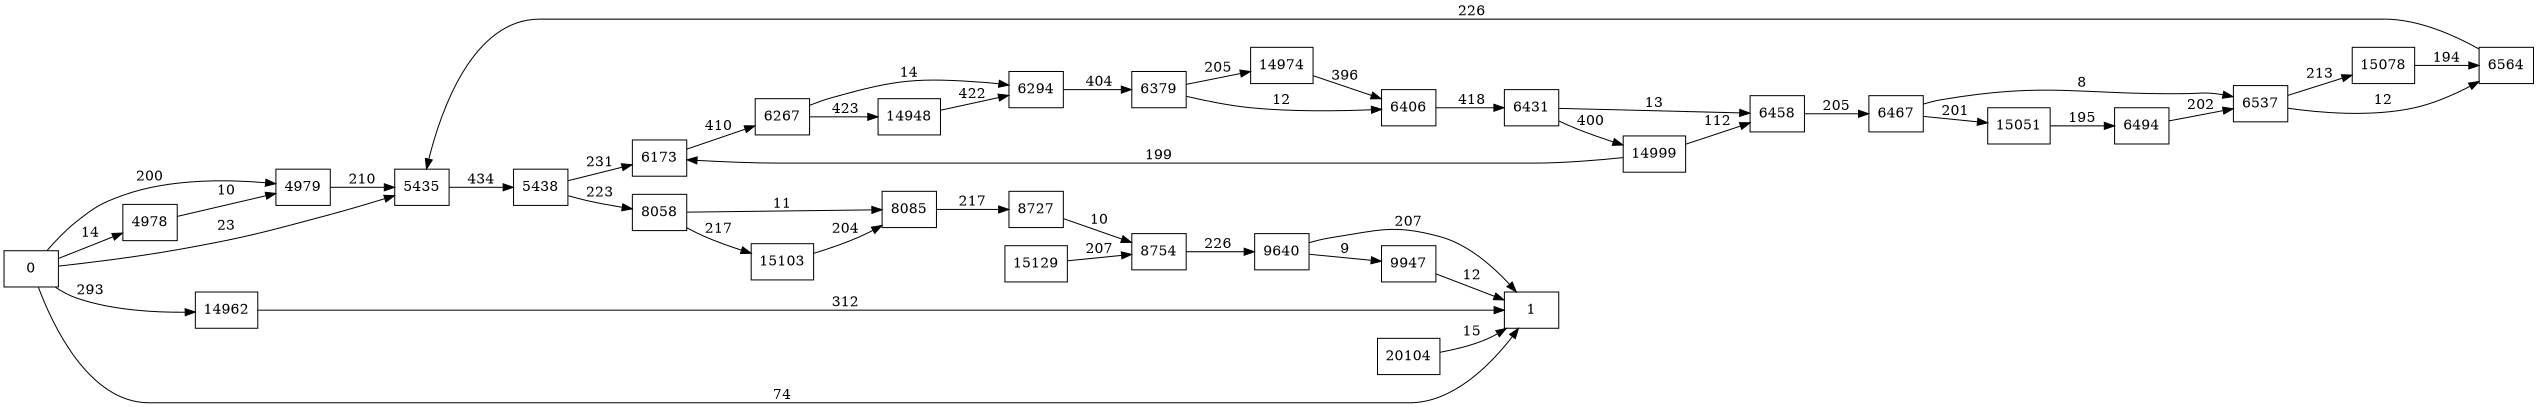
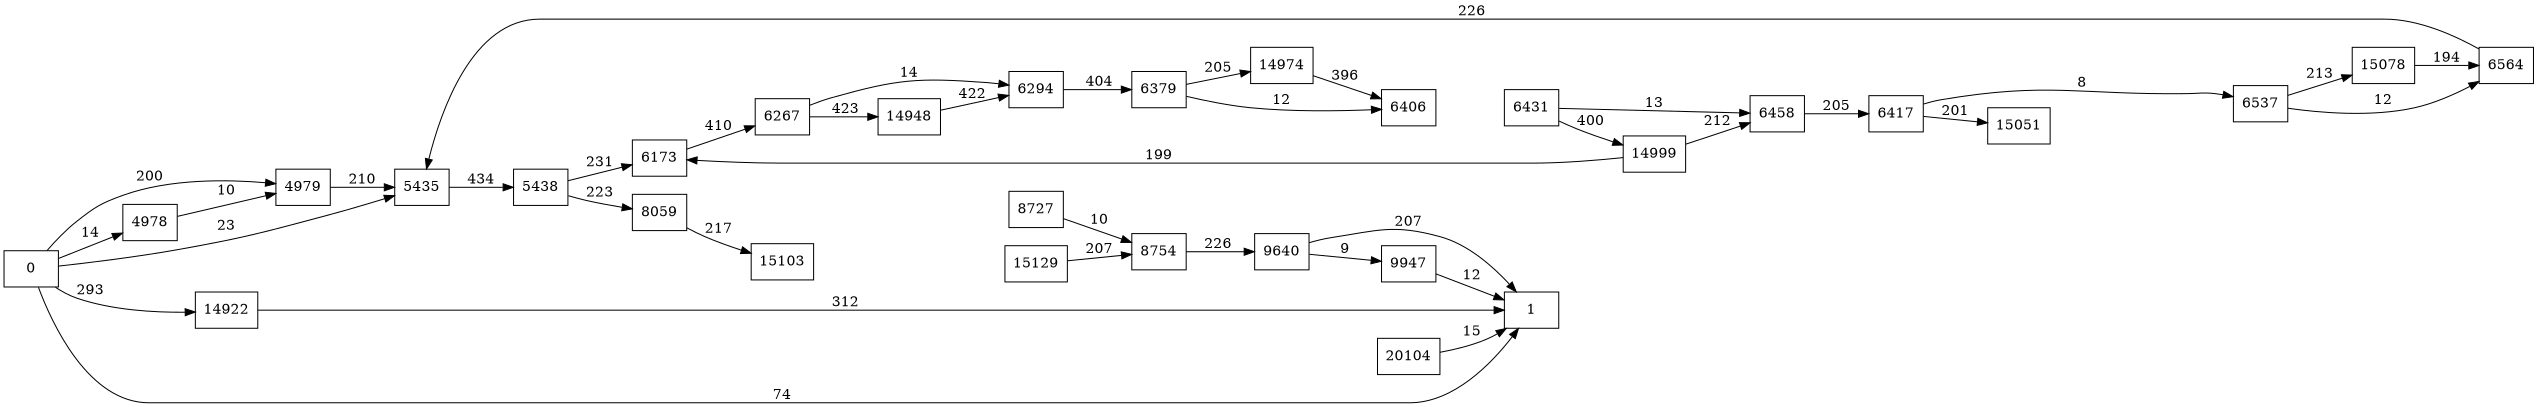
edge "6406" -> "6431": removed, label "418"
node "6467": label "6467" -> "6417"
edge "14999" -> "6458": label "112" -> "212"
node "6494": removed
node "8085": removed
node "8058": label "8058" -> "8059"
node "14962": label "14962" -> "14922"
